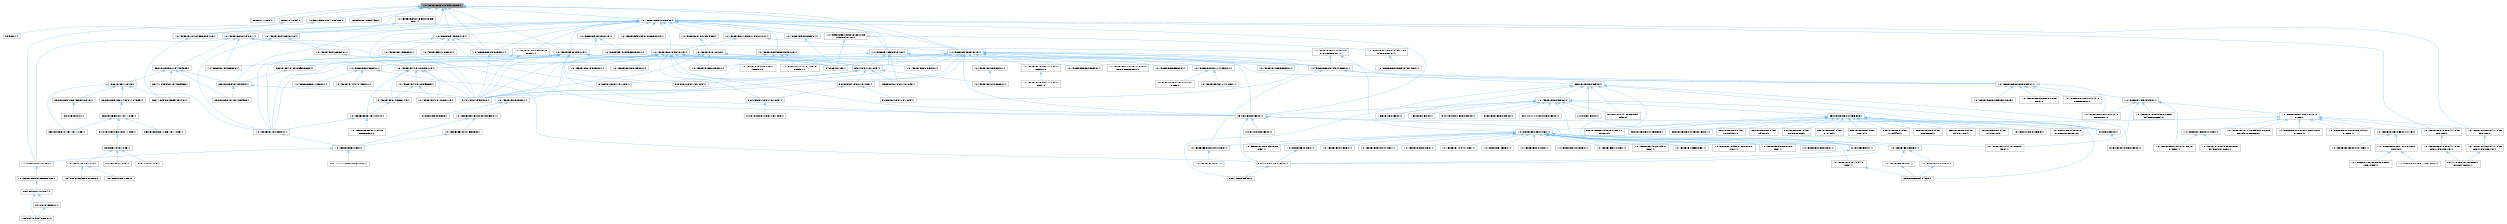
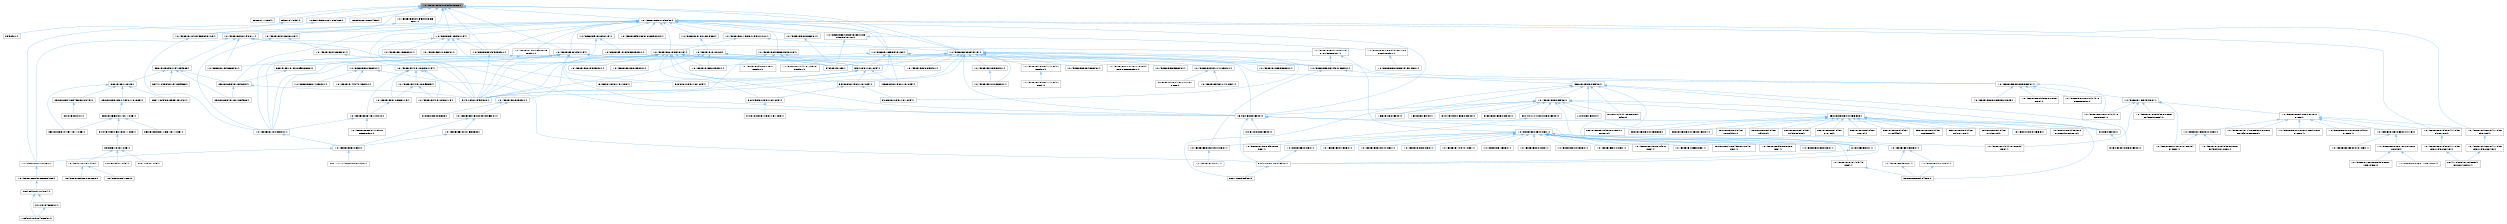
node "MovieSceneCameraShakeSource TriggerSection.h": label "MovieSceneCameraShakeSource TriggerSection.h" -> "MovieSceneCameraShakeSource DPathSection.h"
edge "MovieSceneSlomoSection.h" -> "ChannelCurveModel.h": now "MovieSceneSlomoSection.h" -> "MovieSceneFloatChannel.h"
edge "MovieSceneParameterSection.h" -> "MovieScene3DTransformSection.h": removed
edge "MovieScenePropertyTrack.h" -> "MovieSceneTracksComponent Types.h": removed
node "MovieSceneDoublePerlinNoise Channel.h": label "MovieSceneDoublePerlinNoise Channel.h" -> "MovieSceneDoublePerlinNoise TimeWarp.h"
edge "MovieSceneActorReference Track.h" -> "MovieScenePropertyTrack.h": now "MovieSceneActorReference Track.h" -> "CommonAnimationTrackEditor.h"
node "MovieSceneMediaPlayerProperty Track.h": label "MovieSceneMediaPlayerProperty Track.h" -> "SequencerTimeSliderController Track.h"
